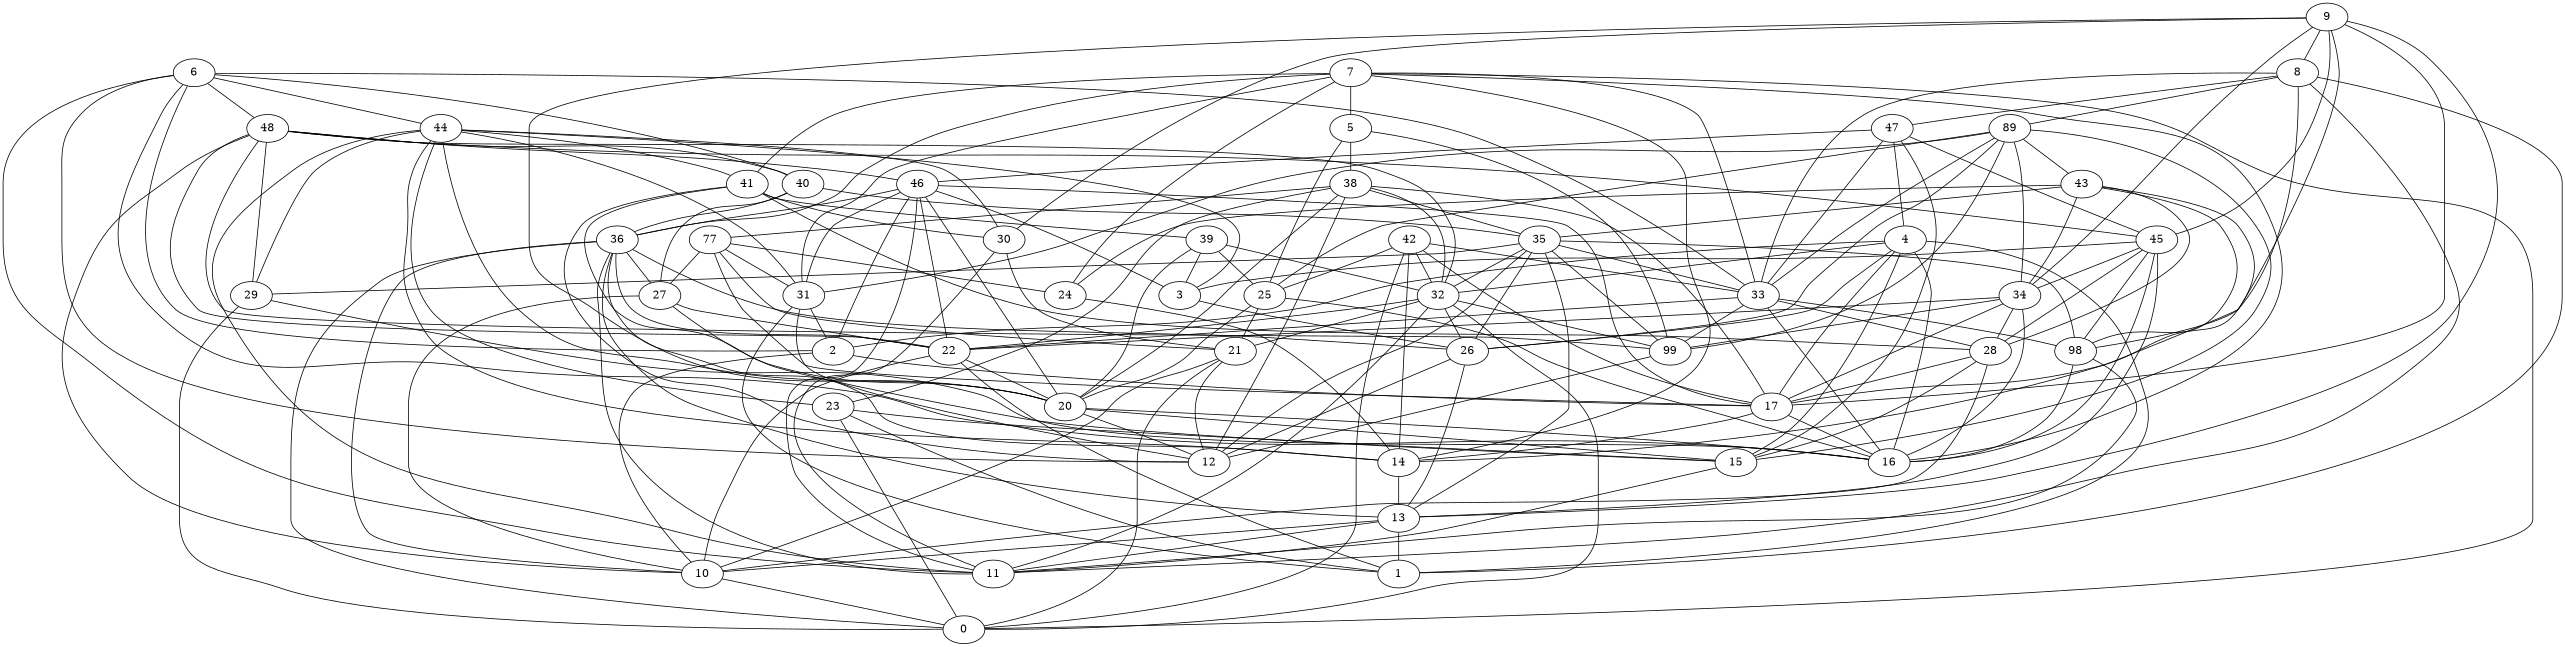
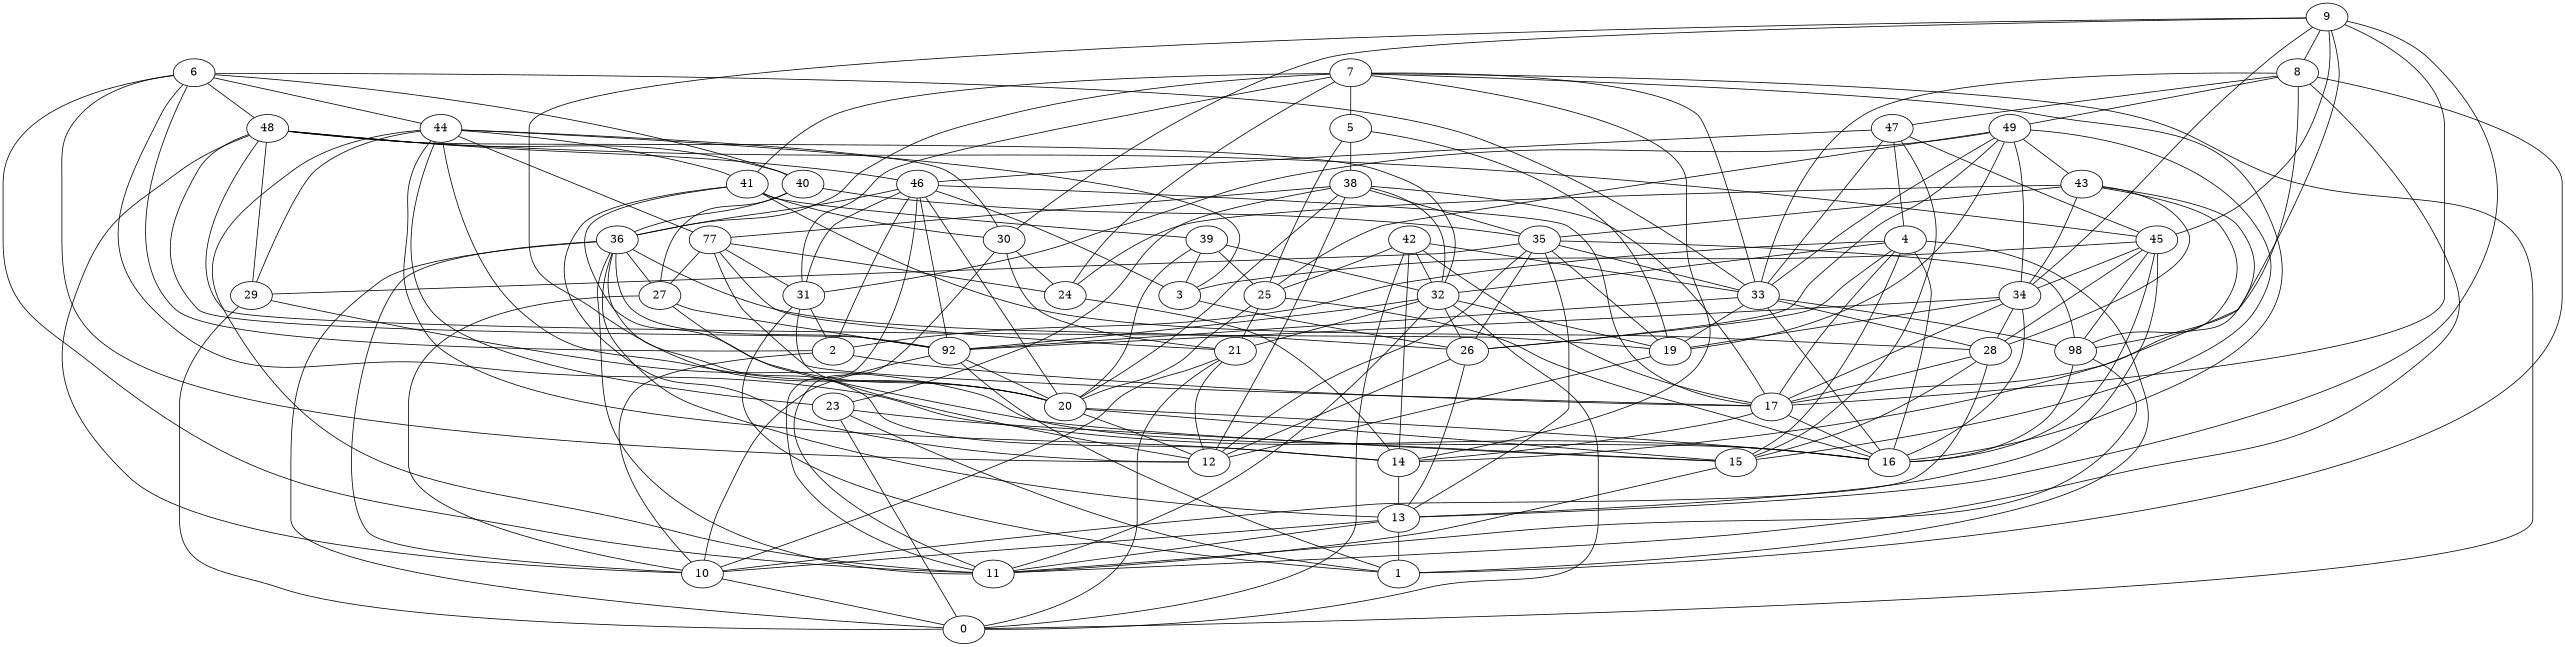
node "89": label "89" -> "49"
edge "44" -- "31": now "44" -- "77"
edge "30" -- "24": added
edge "35" -- "32": removed
node "22": label "22" -> "92"
node "99": label "99" -> "19"
